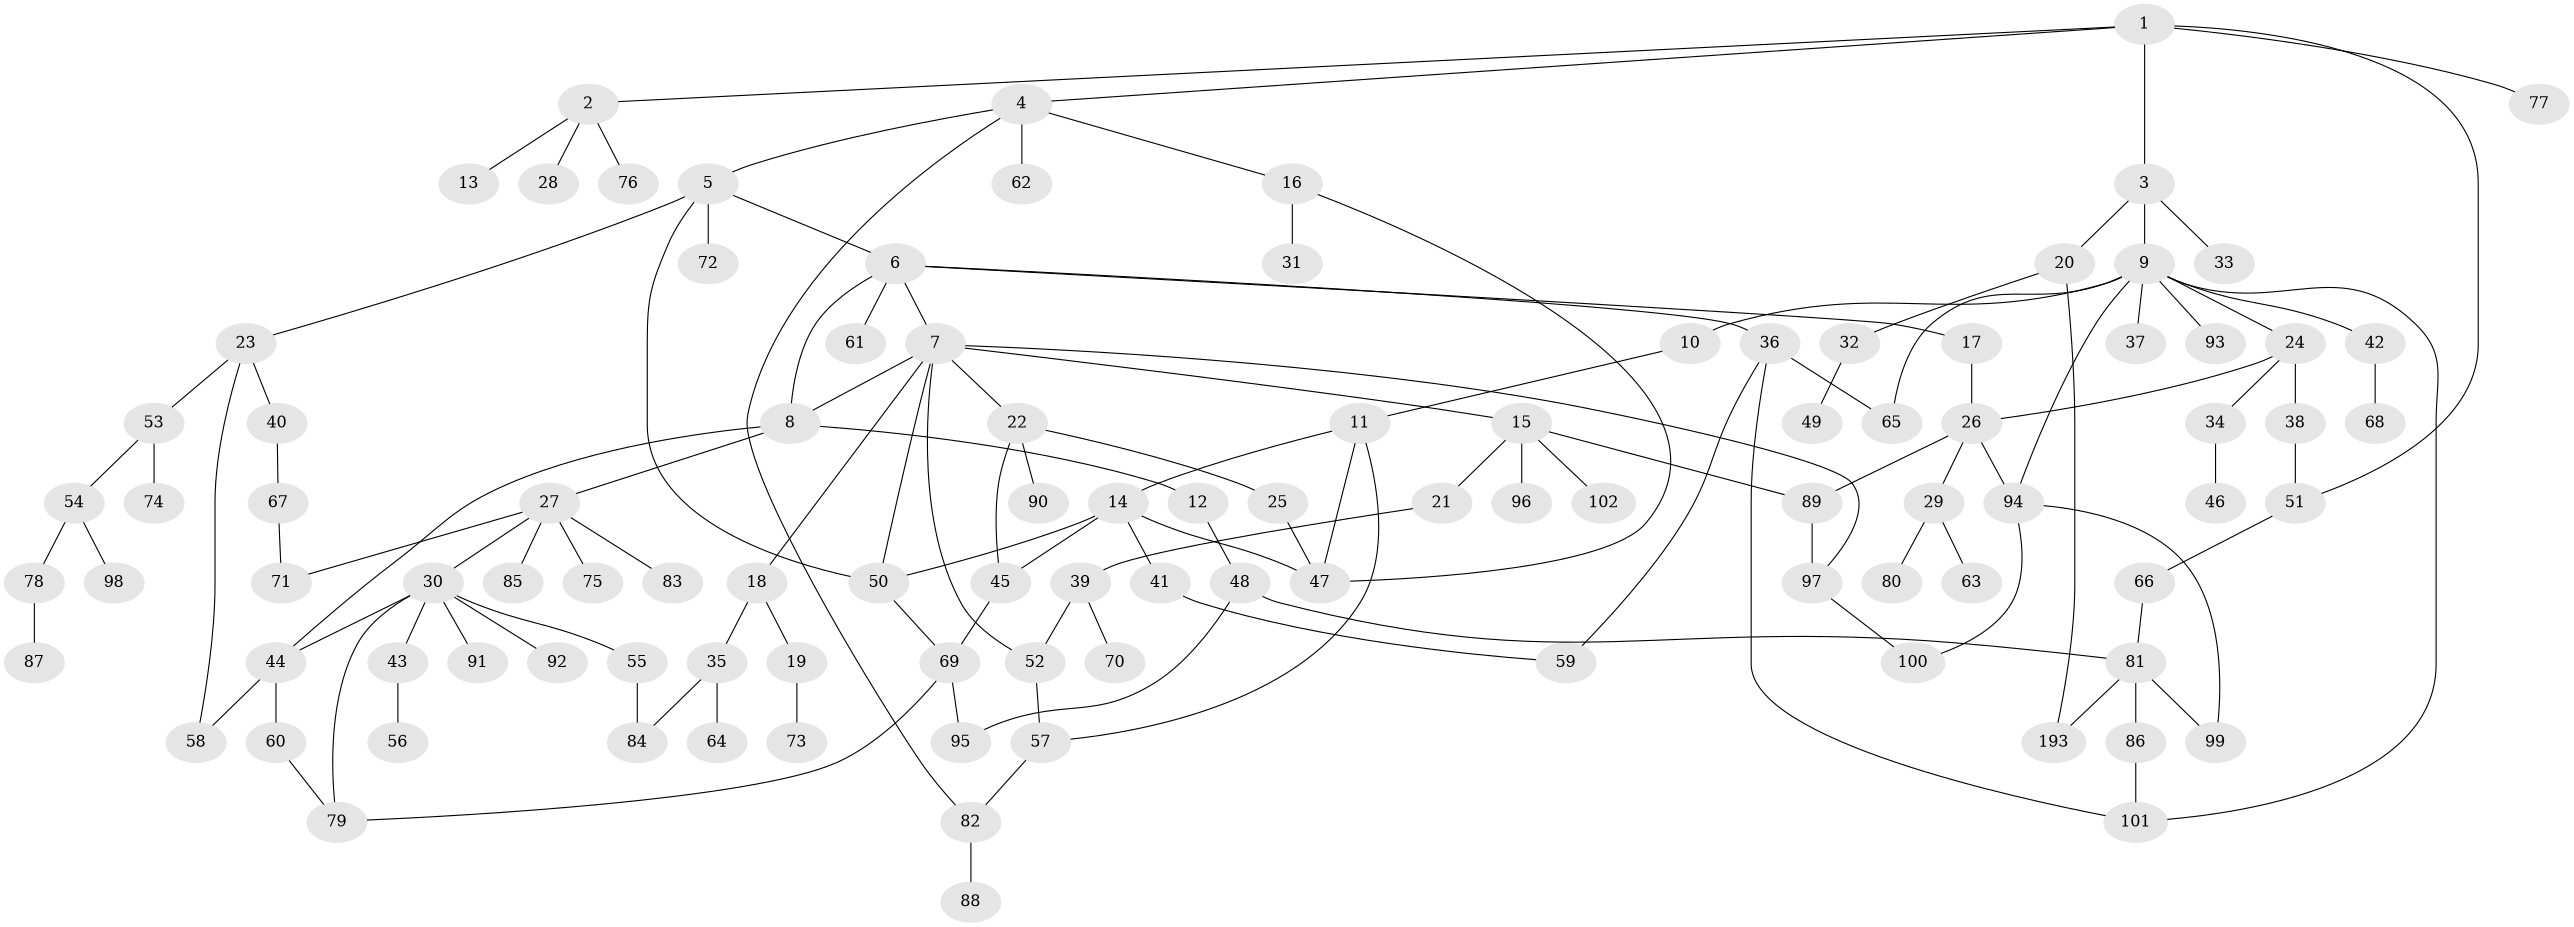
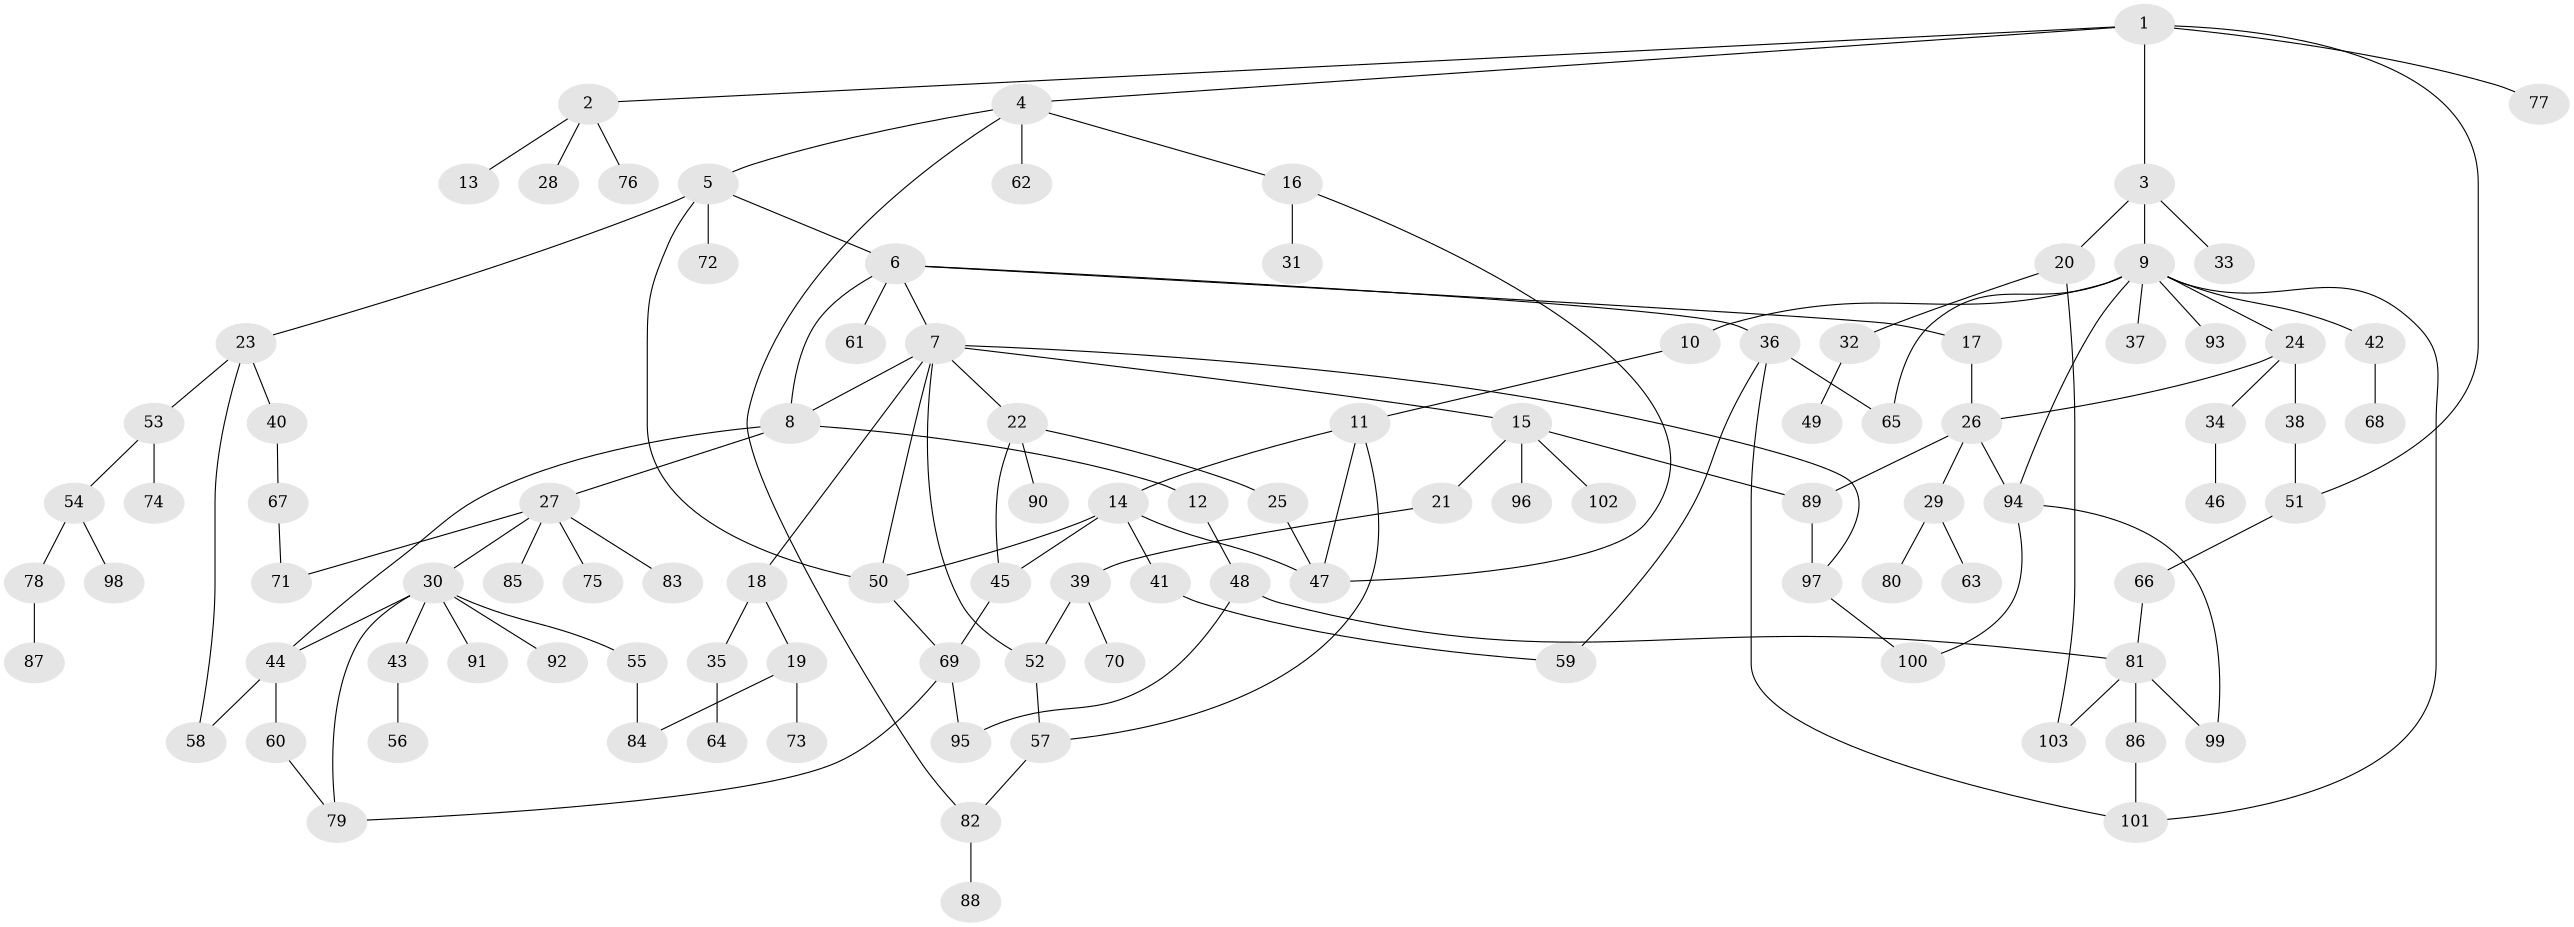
edge "35" -- "84": now "19" -- "84"
node "193": label "193" -> "103"
